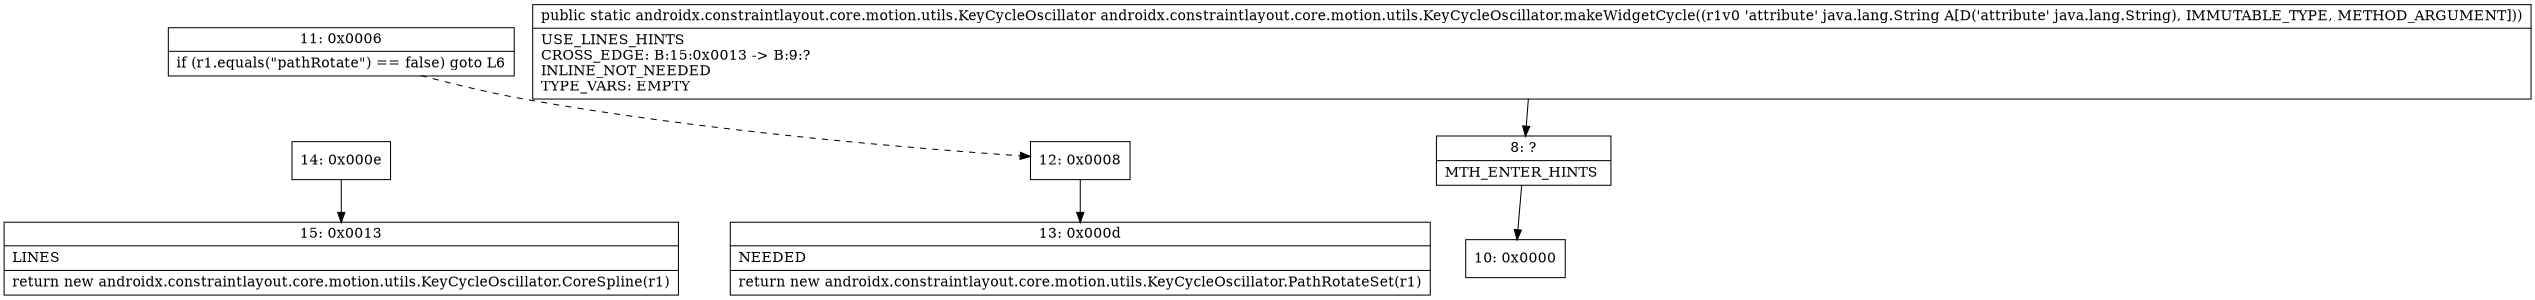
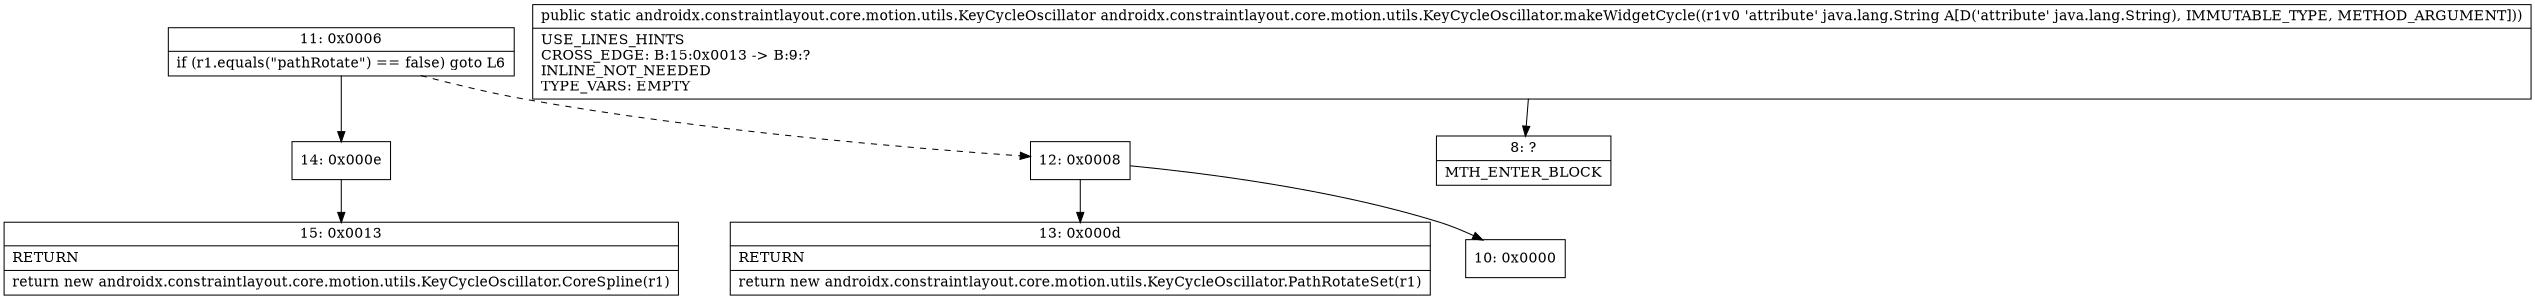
edge "11: 0x0006" -> "14: 0x000e": added
node "8: ?": text "MTH_ENTER_HINTS" -> "MTH_ENTER_BLOCK"
edge "8: ?" -> "10: 0x0000": now "12: 0x0008" -> "10: 0x0000"
node "15: 0x0013": text "LINES" -> "RETURN"
node "13: 0x000d": text "NEEDED" -> "RETURN"
